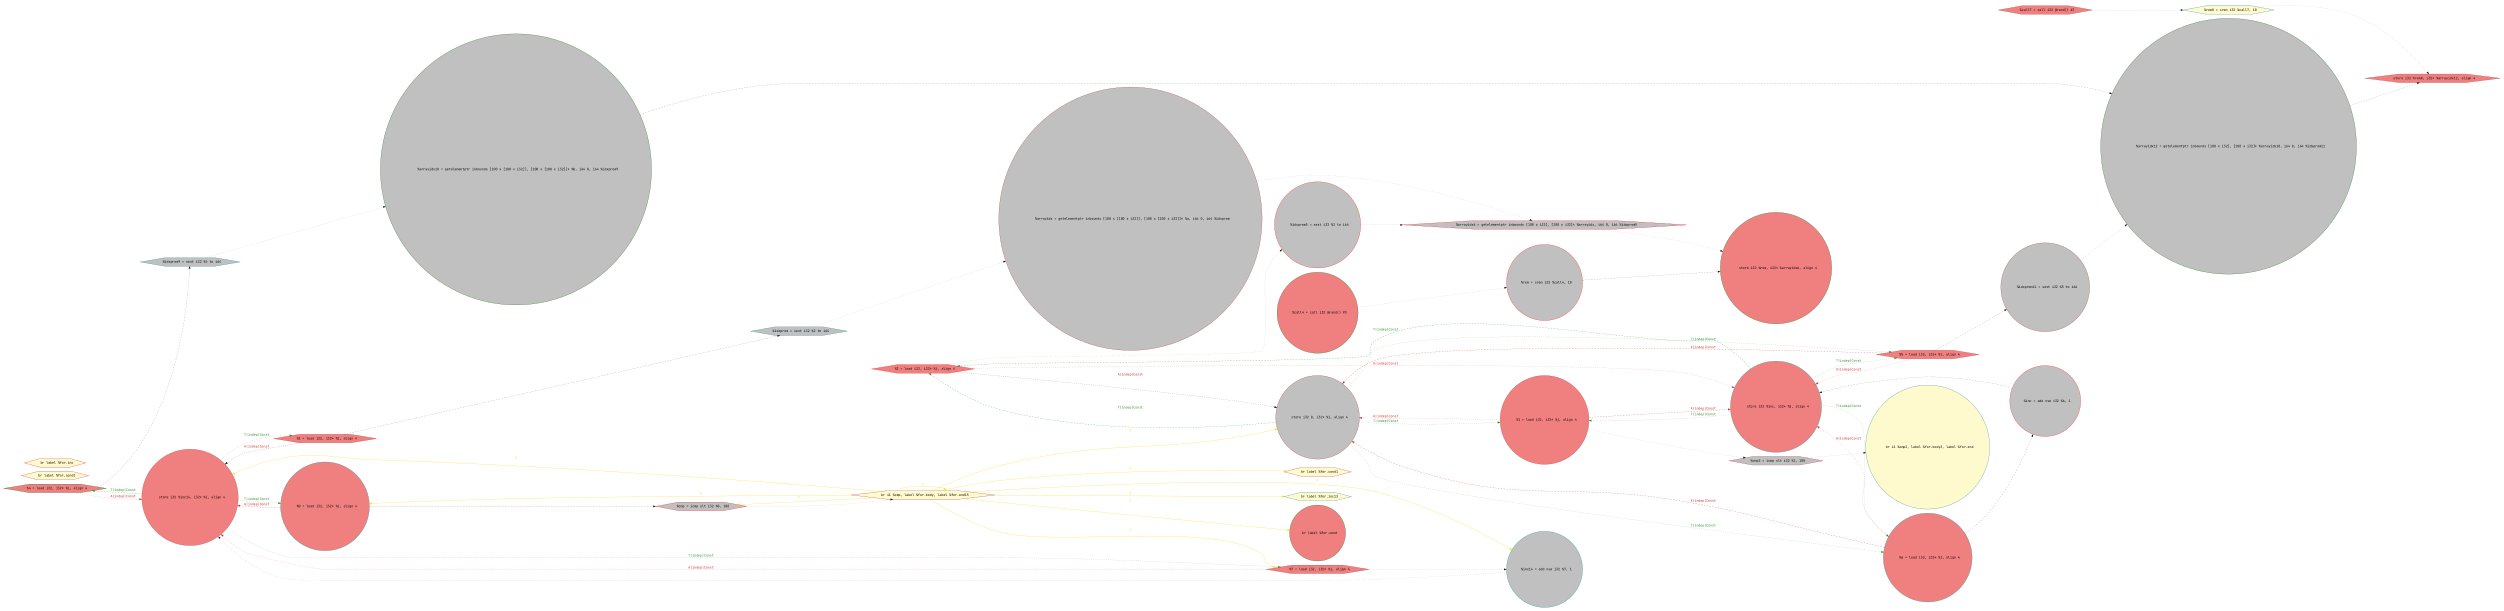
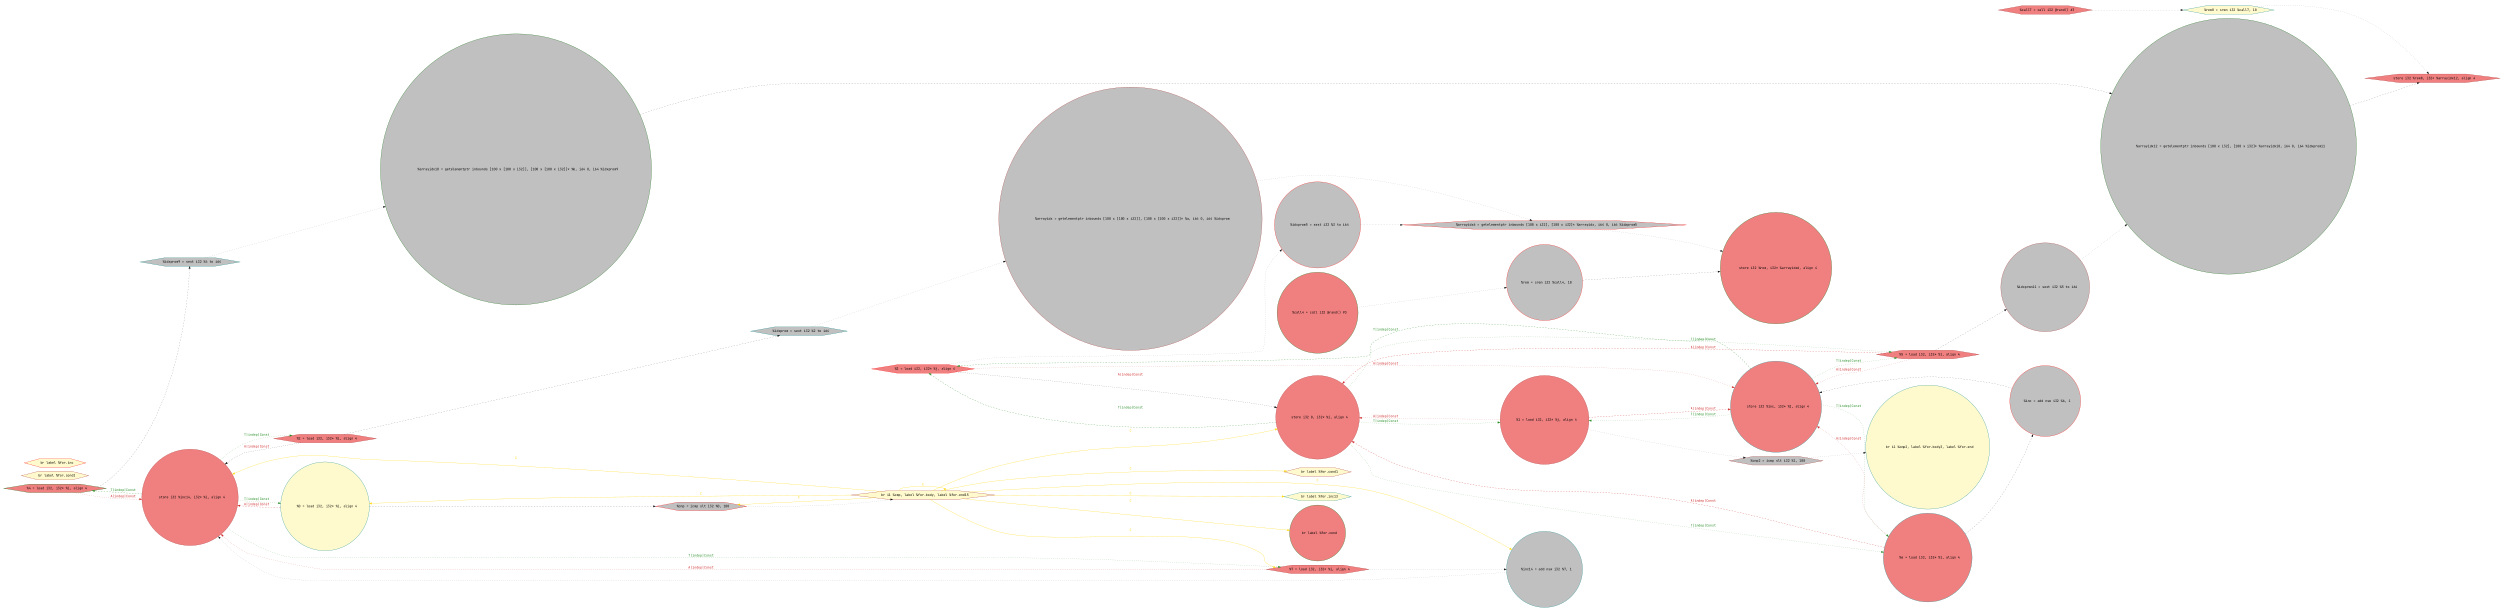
node "store i32 0, i32* %j, align 4": fillcolor grey -> lightcoral
node "%0 = load i32, i32* %i, align 4": fillcolor lightcoral -> lemonchiffon
